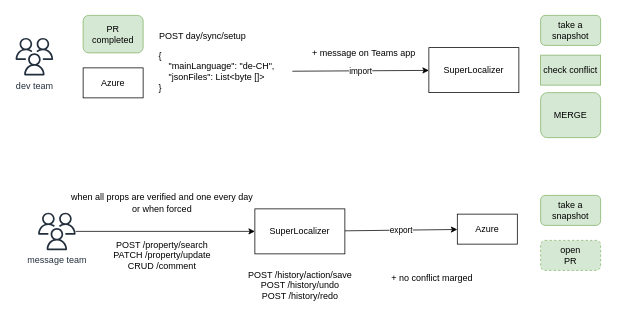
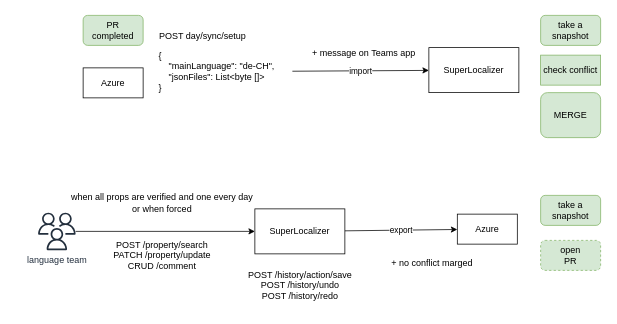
node "PR completed": size 60x38 -> 60x30
node "dev team": removed
node "message team": label "message team" -> "language team"
node "+ no conflict marged": moved (432, 279) -> (432, 264)
